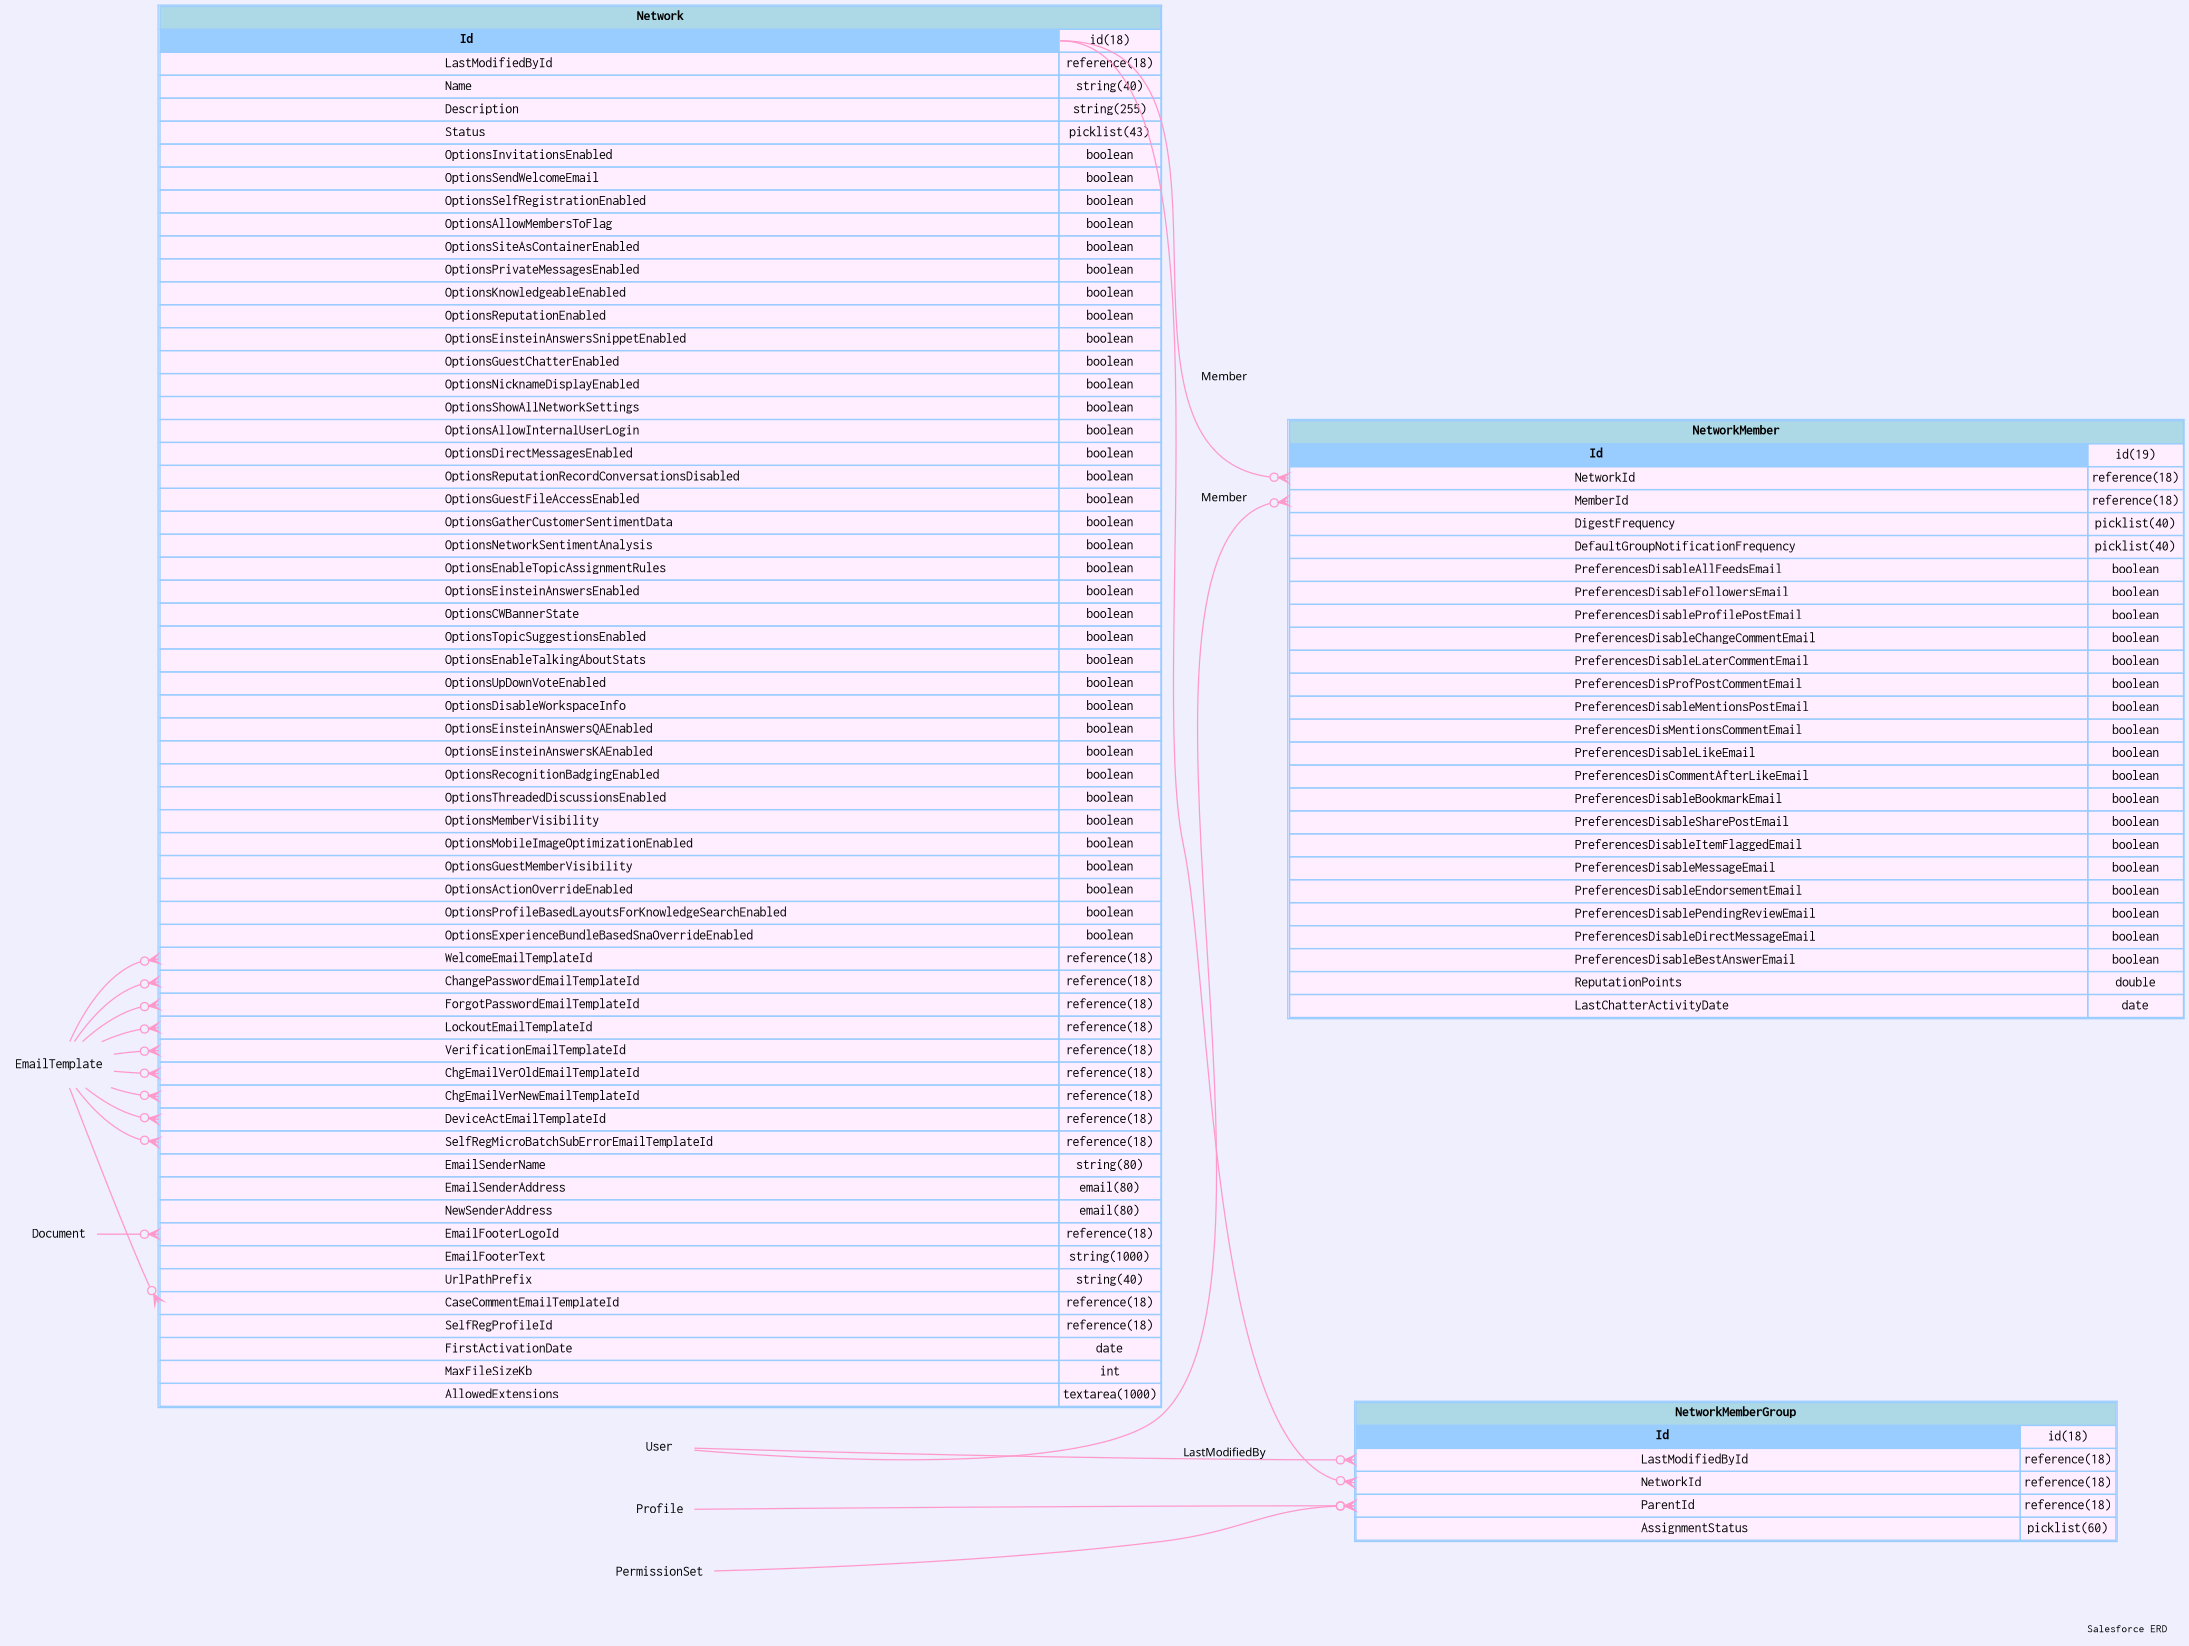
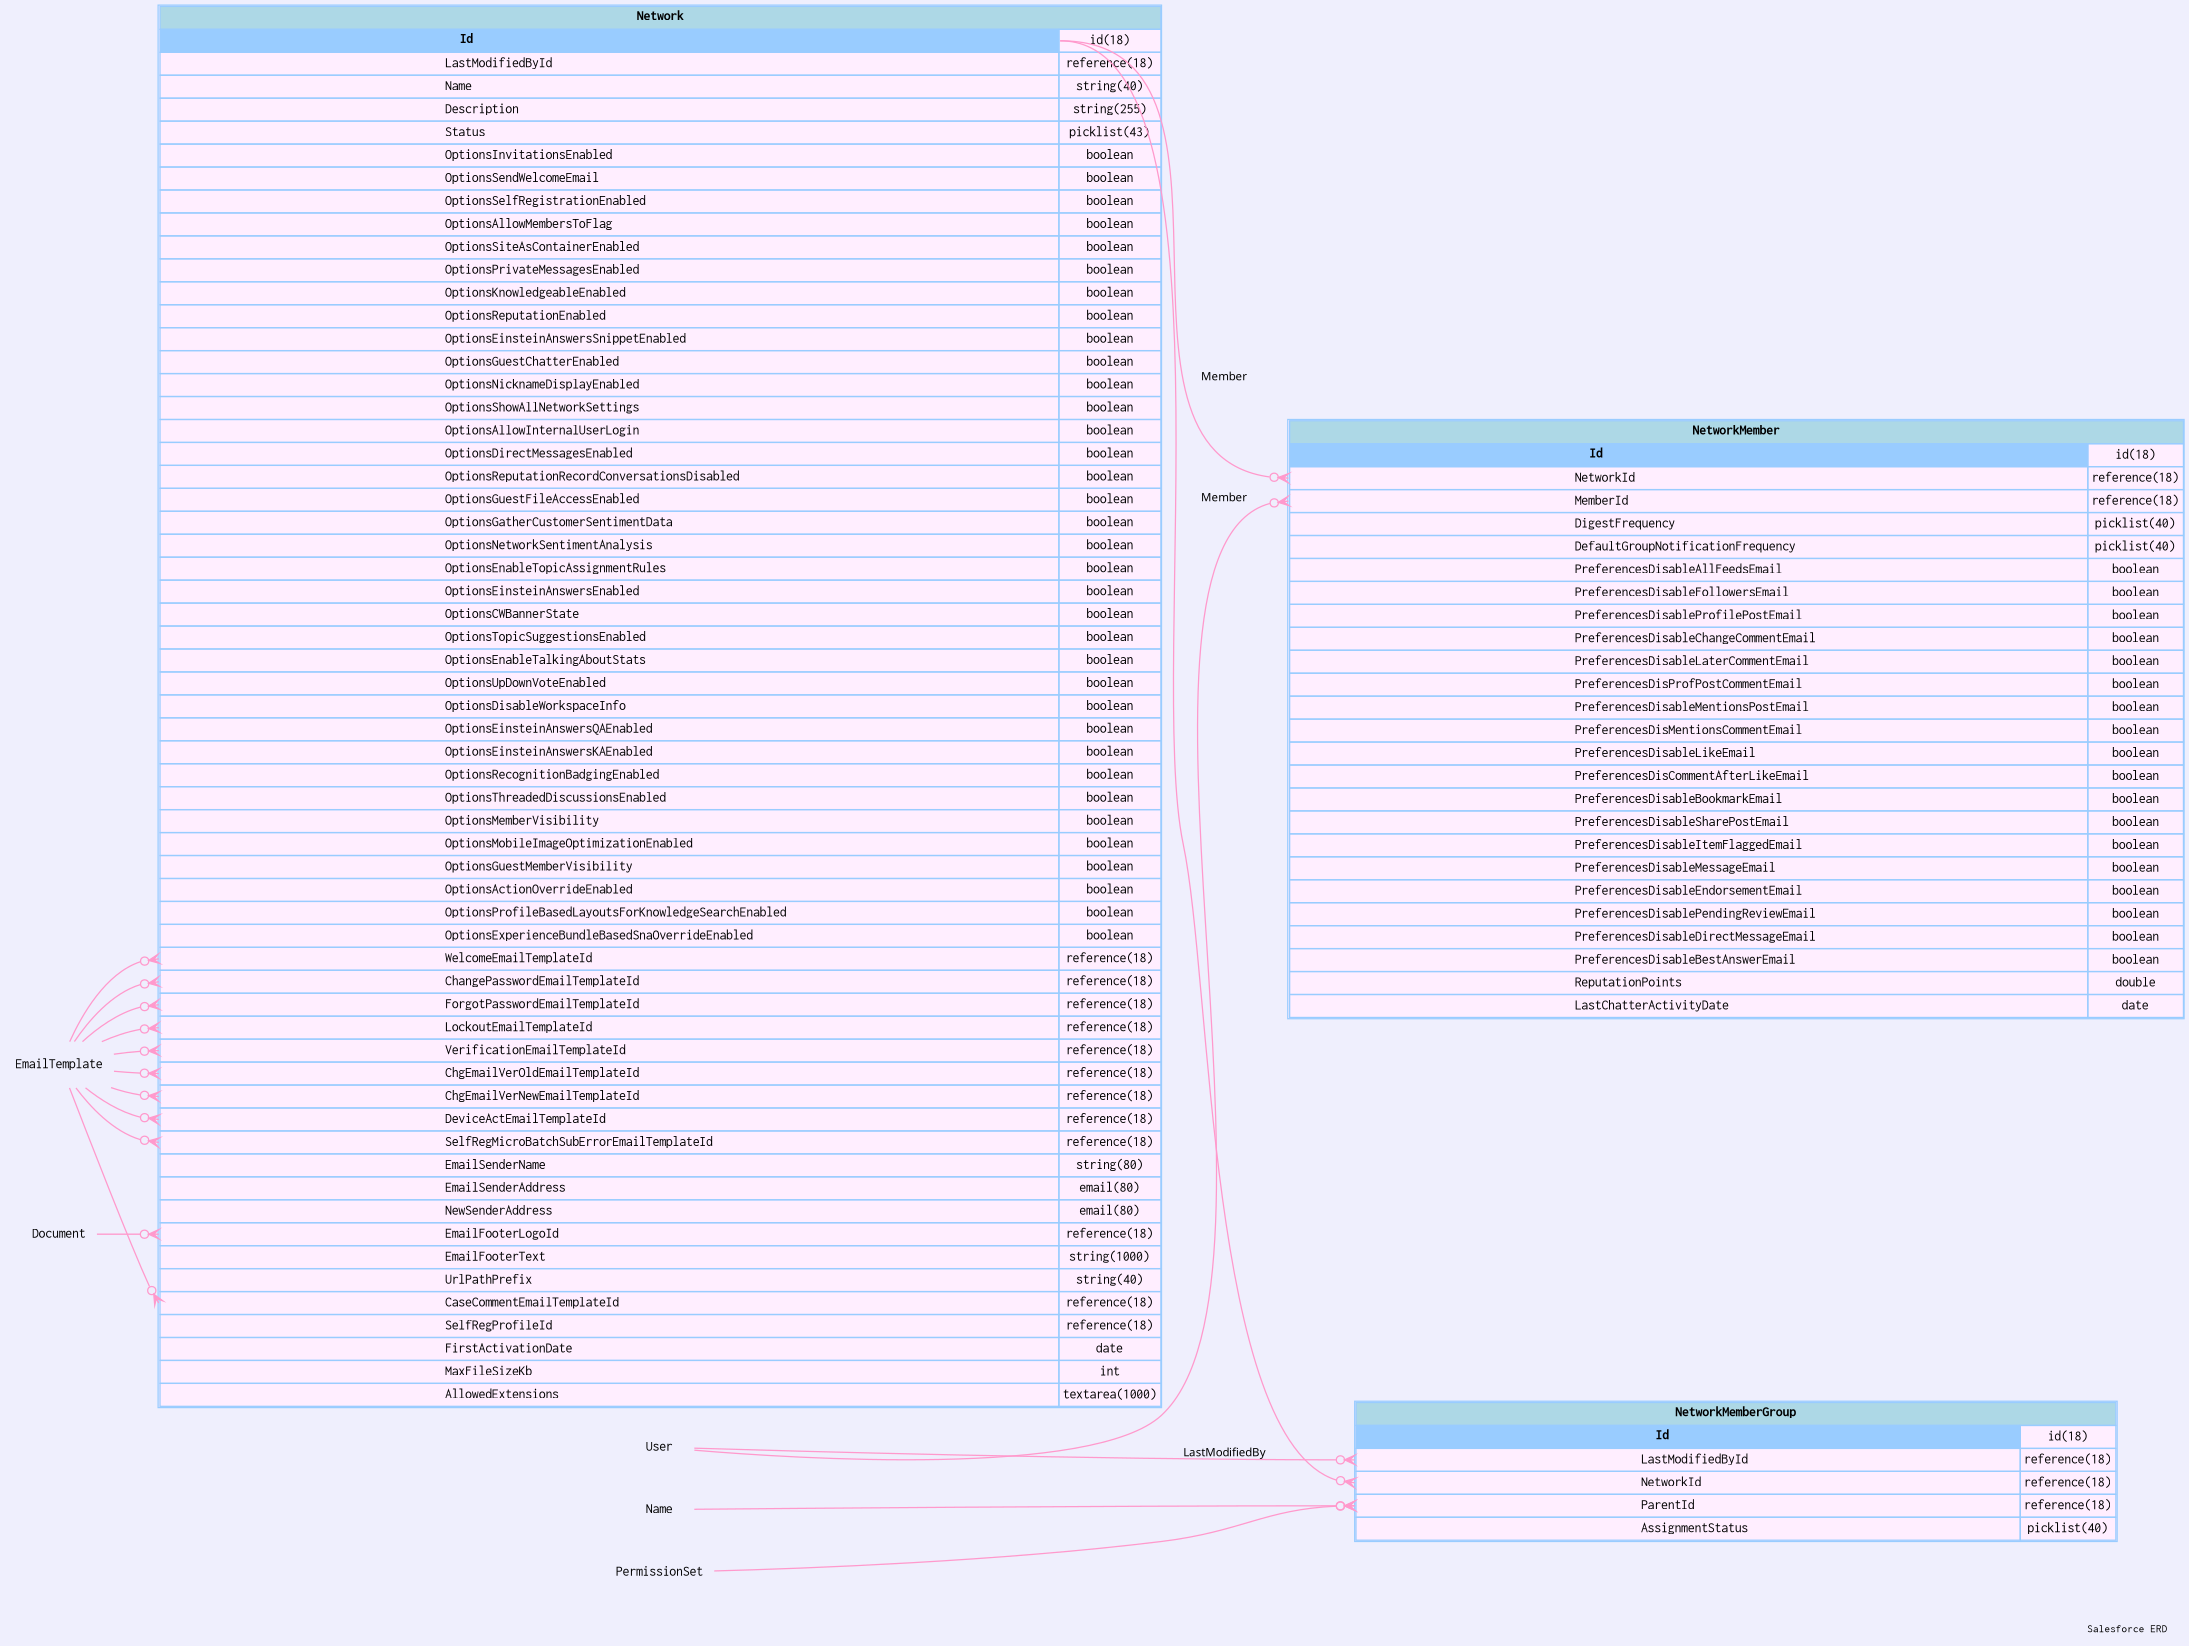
node "NetworkMember": text "id(19)" -> "id(18)"
node "Profile": label "Profile" -> "Name"
node "NetworkMemberGroup": text "picklist(60)" -> "picklist(40)"
